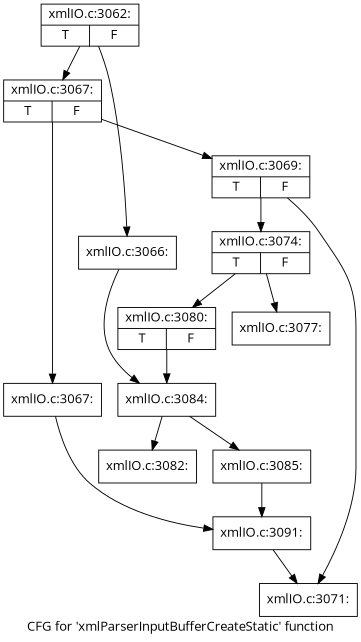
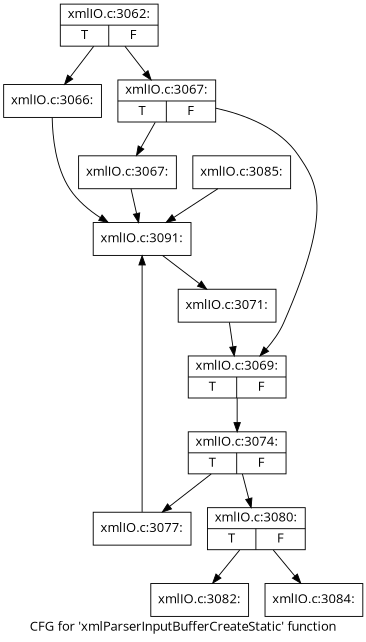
edge "xmlIO.c:3066:" -> "xmlIO.c:3084:": now "xmlIO.c:3066:" -> "xmlIO.c:3091:"
edge "xmlIO.c:3069:" -> "xmlIO.c:3071:": reversed
edge "xmlIO.c:3077:" -> "xmlIO.c:3091:": added
edge "xmlIO.c:3084:" -> "xmlIO.c:3082:": now "xmlIO.c:3080:" -> "xmlIO.c:3082:"
edge "xmlIO.c:3084:" -> "xmlIO.c:3085:": removed
